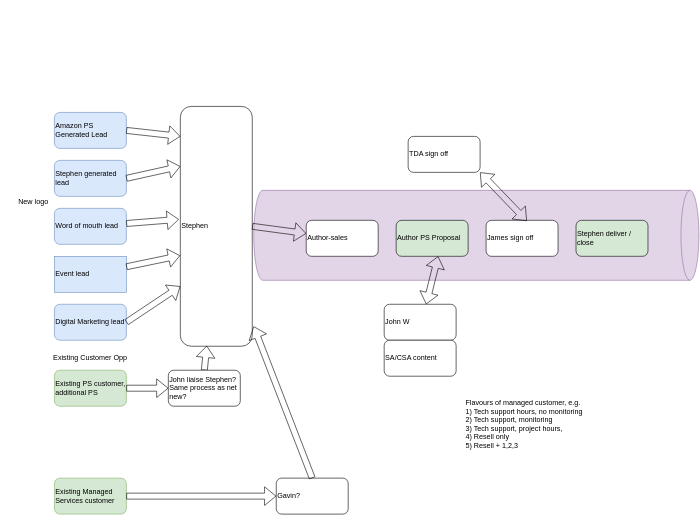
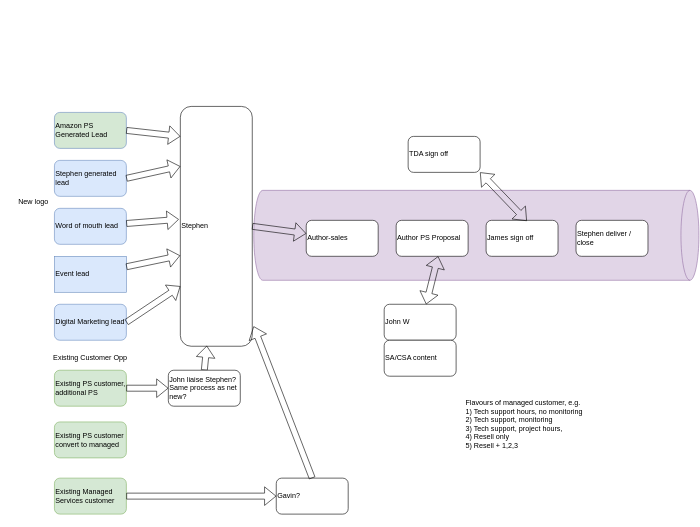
node "Amazon PS Generated Lead": fillcolor #dae8fc -> #d5e8d4
node "Author PS Proposal": fillcolor #d5e8d4 -> #ffffff
node "Stephen deliver / close": fillcolor #d5e8d4 -> #ffffff
node "Existing PS customer convert to managed": added
